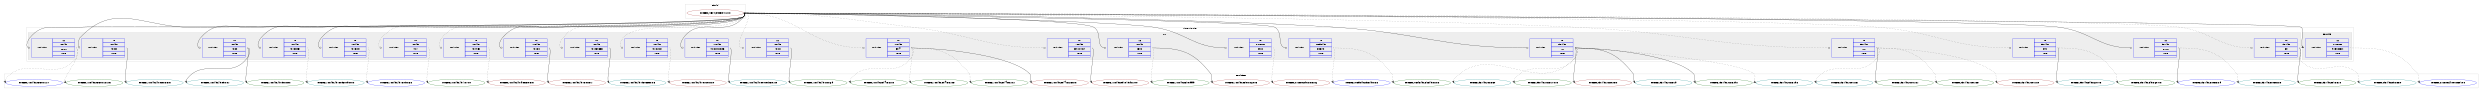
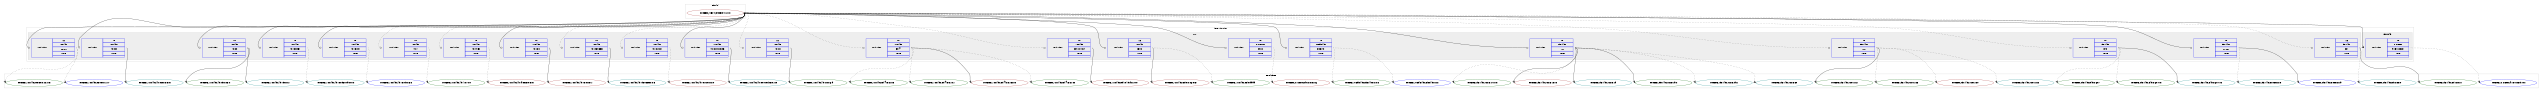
node "portage://dev-libs/glib-2.60.7": added
